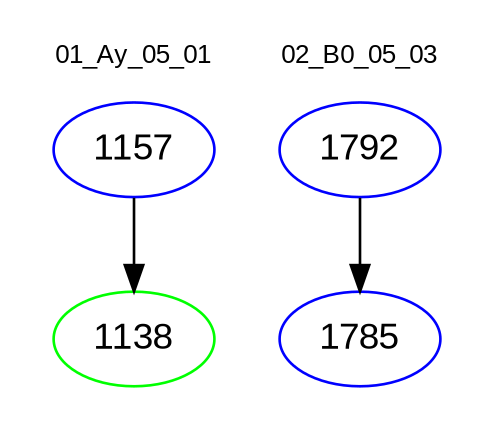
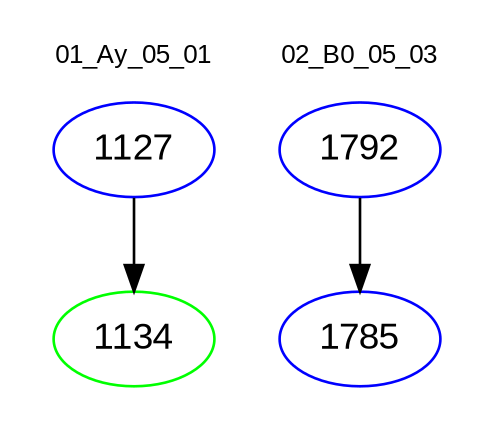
node "1157": label "1157" -> "1127"
node "1138": label "1138" -> "1134"
